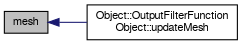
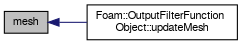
node "Object::OutputFilterFunction Object::updateMesh": label "Object::OutputFilterFunction Object::updateMesh" -> "Foam::OutputFilterFunction Object::updateMesh"
